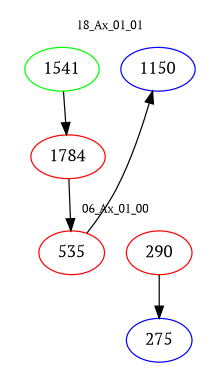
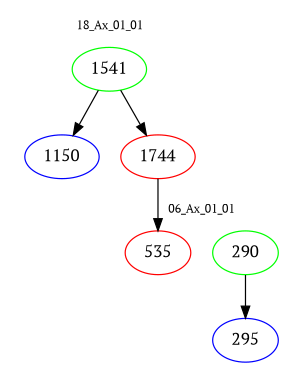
node "1784": label "1784" -> "1744"
edge "535" -> "1150": now "1541" -> "1150"
cluster "06_Ax_01_00": label "06_Ax_01_00" -> "06_Ax_01_01"
node "290": color red -> green
node "275": label "275" -> "295"
